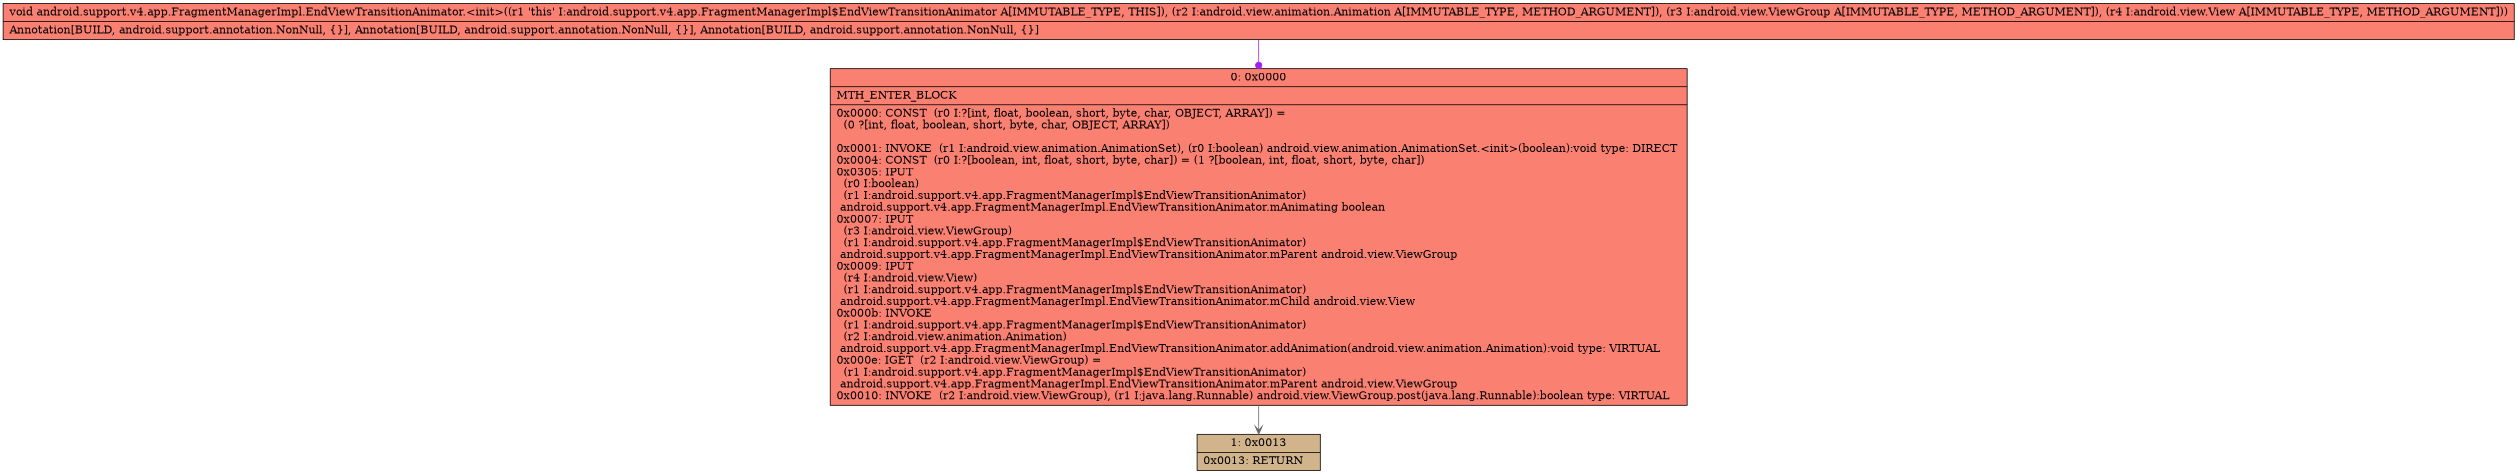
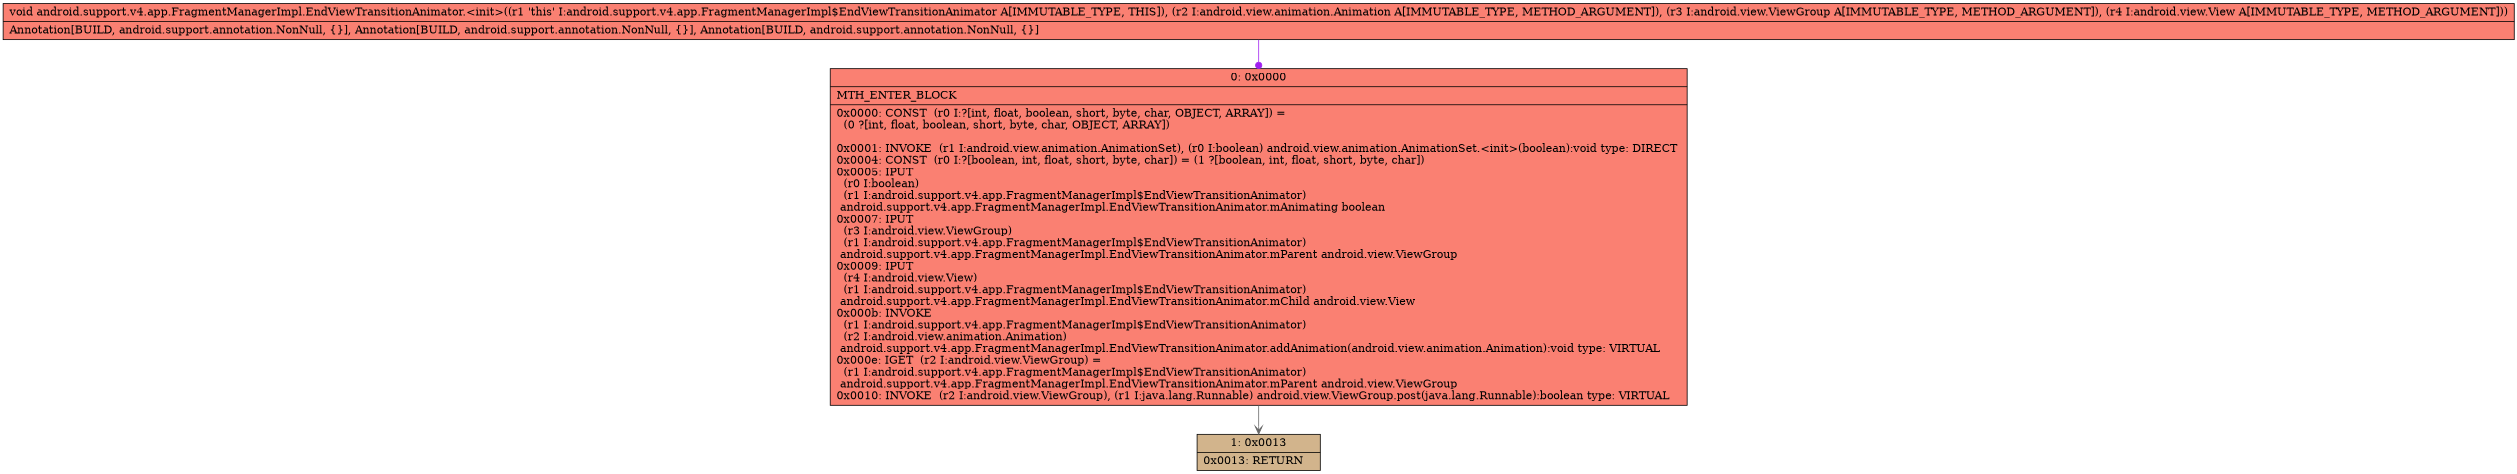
node "0: 0x0000": text "0x0305: IPUT" -> "0x0005: IPUT"
